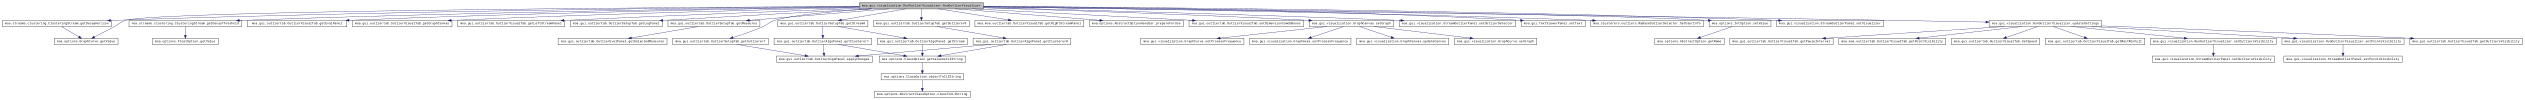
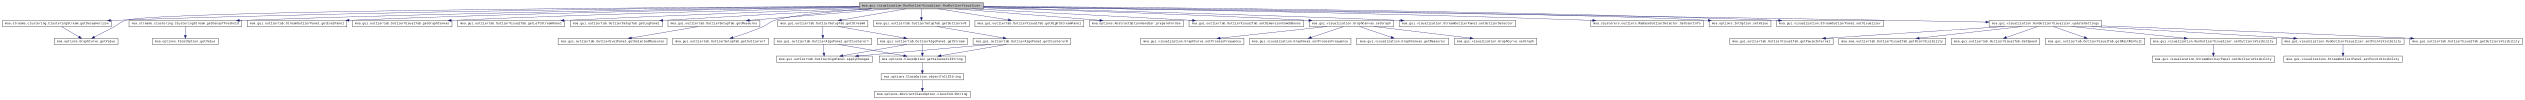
node "moa.gui.outliertab.OutlierVisualTab.getEvalPanel": label "moa.gui.outliertab.OutlierVisualTab.getEvalPanel" -> "moa.gui.outliertab.StreamOutlierPanel.getEvalPanel"
node "moa.moa.outliertab.OutlierVisualTab.getRightStreamPanel": label "moa.moa.outliertab.OutlierVisualTab.getRightStreamPanel" -> "moa.gui.outliertab.OutlierVisualTab.getRightStreamPanel"
node "moa.gui.TextViewerPanel.setText": removed
node "moa.gui.visualization.GraphCanvas.updateCanvas": label "moa.gui.visualization.GraphCanvas.updateCanvas" -> "moa.gui.visualization.GraphCanvas.getMeasures"
node "moa.options.AbstractOption.getName": removed
edge "moa.gui.outliertab.OutlierSetupTab.getOutlierer1" -> "moa.gui.outliertab.OutlierAlgoPanel.applyChanges": now "moa.gui.outliertab.OutlierAlgoPanel.getStream" -> "moa.gui.outliertab.OutlierAlgoPanel.applyChanges"
